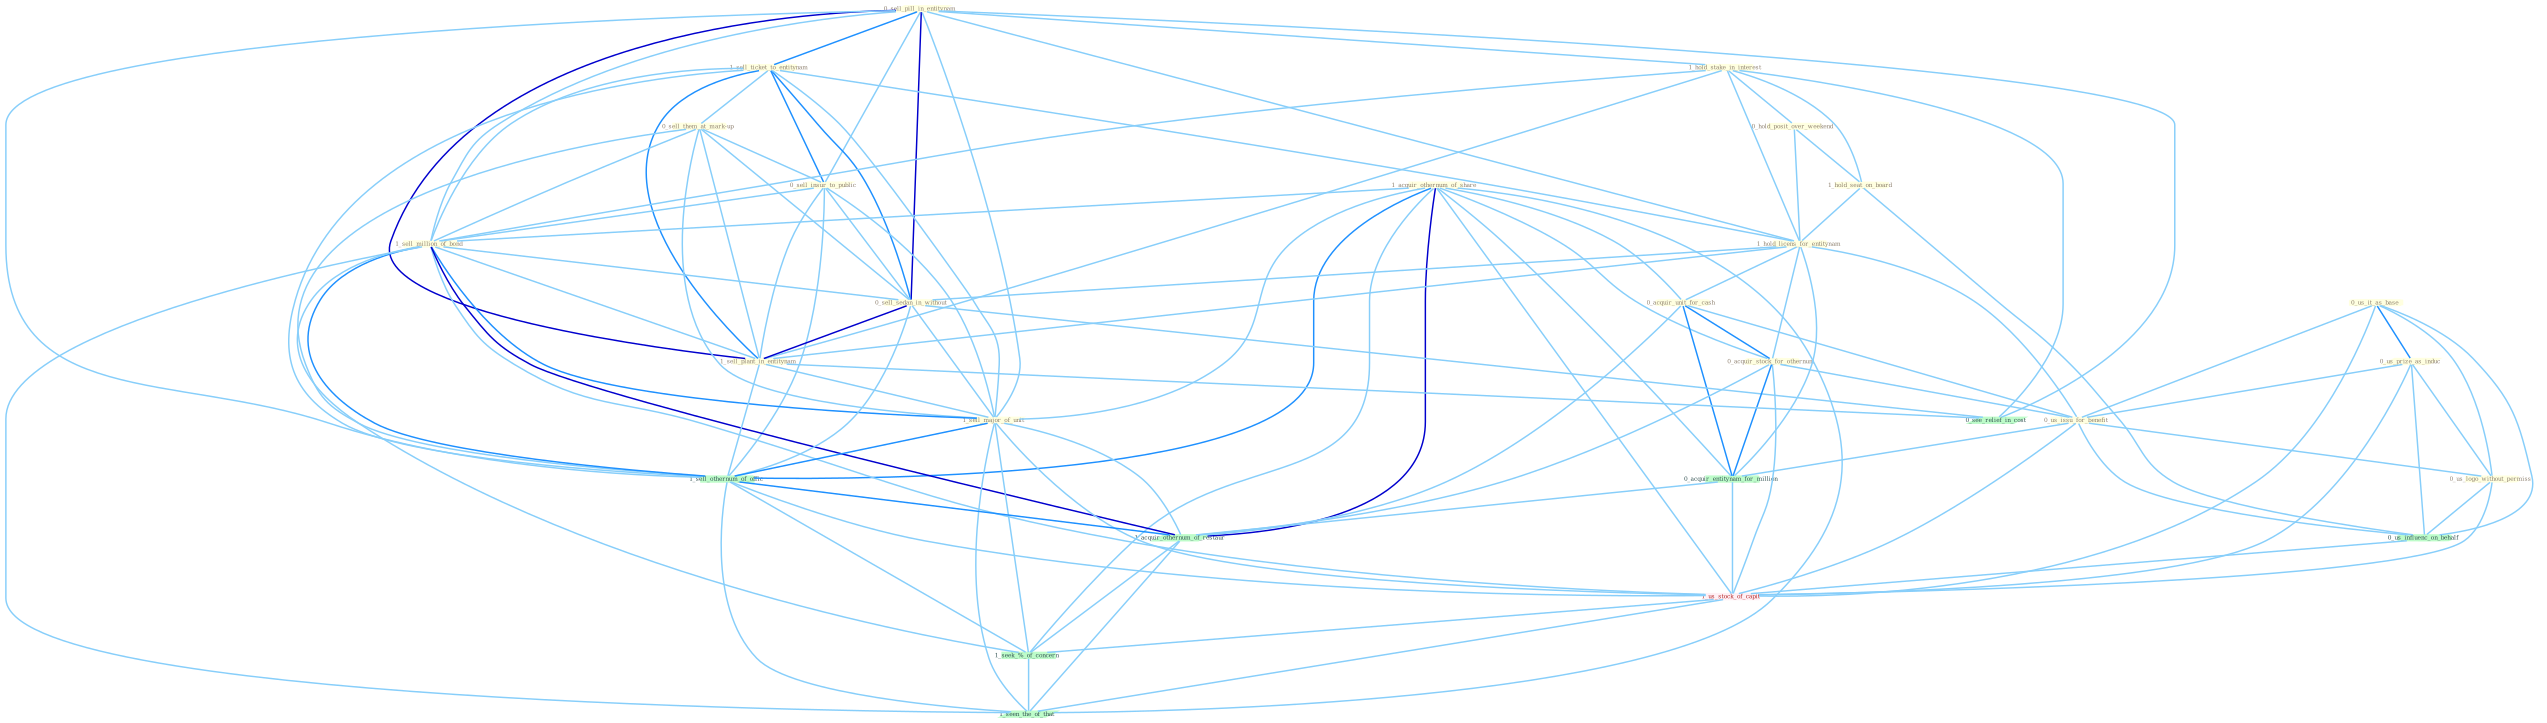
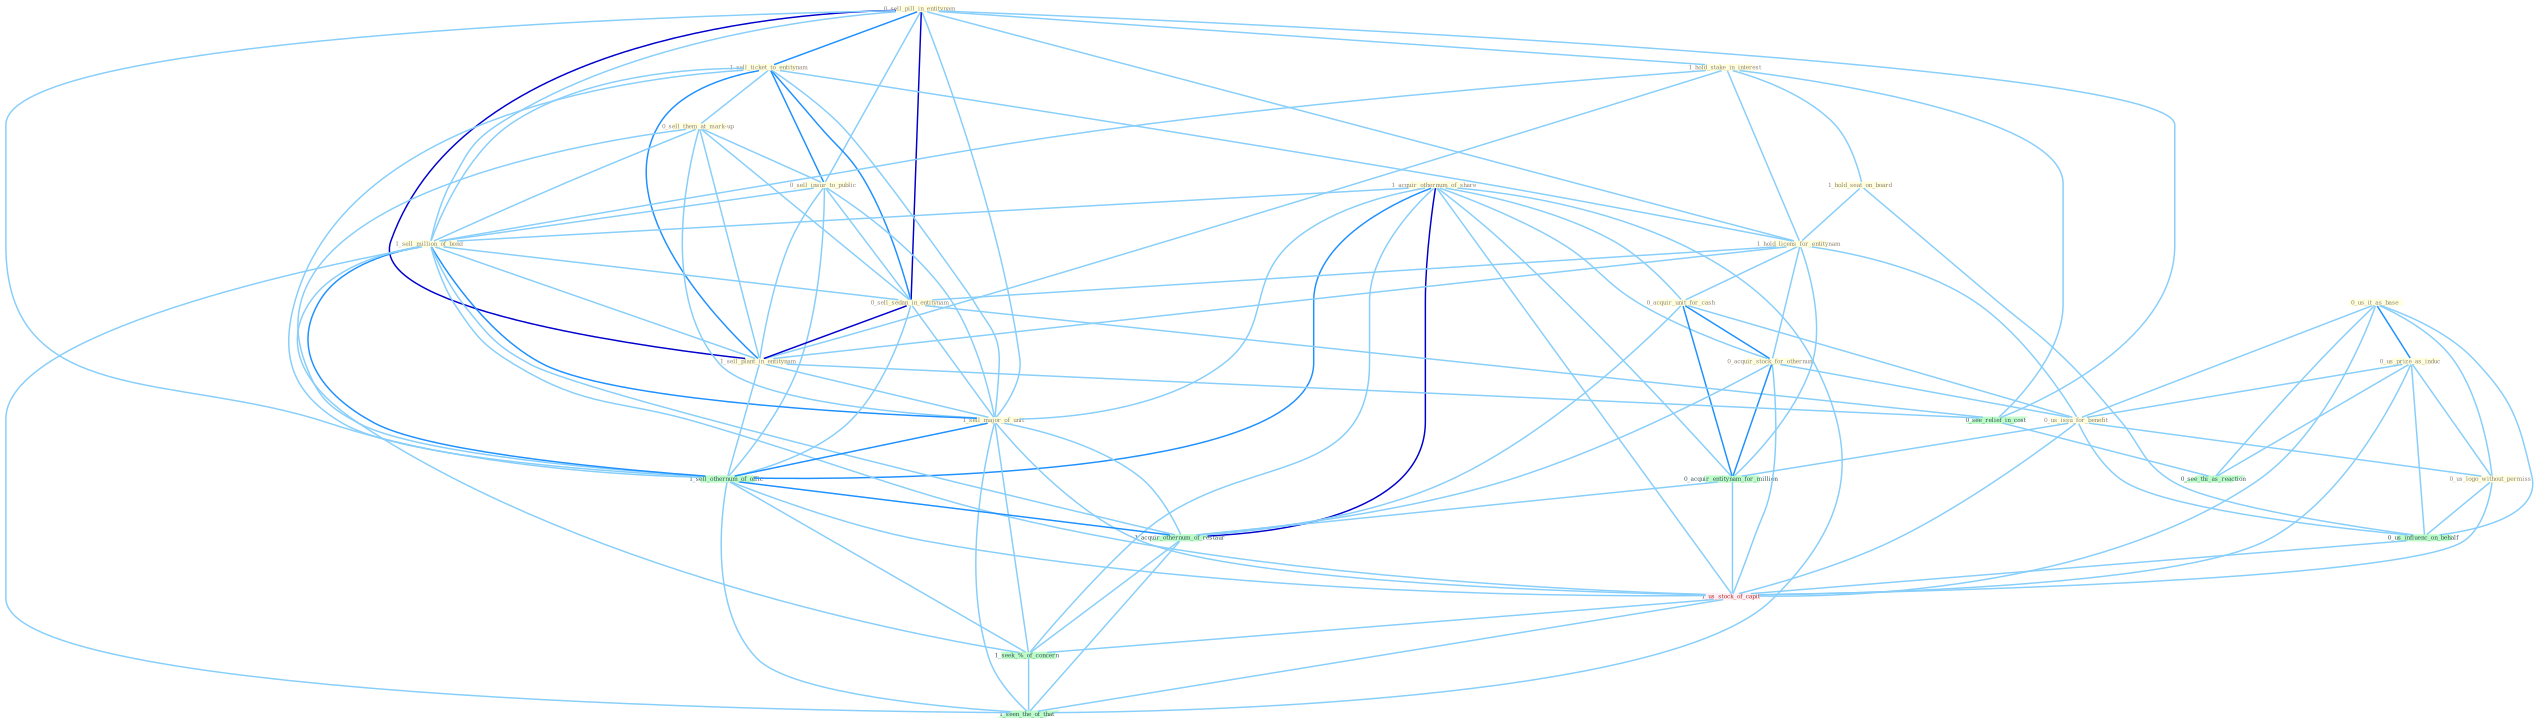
node "0_hold_posit_over_weekend": removed
node "0_sell_sedan_in_without": label "0_sell_sedan_in_without" -> "0_sell_sedan_in_entitynam"
edge "1_sell_million_of_bond" -- "1_acquir_othernum_of_restaur": color #0000cd -> #87cefa
node "0_see_thi_as_reaction": added
